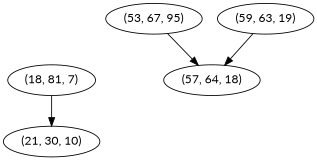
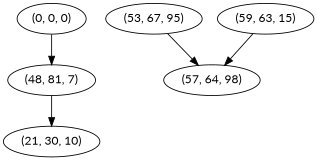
node "(0, 0, 0)": added
node "(59, 63, 19)": label "(59, 63, 19)" -> "(59, 63, 15)"
node "(18, 81, 7)": label "(18, 81, 7)" -> "(48, 81, 7)"
node "(57, 64, 18)": label "(57, 64, 18)" -> "(57, 64, 98)"
